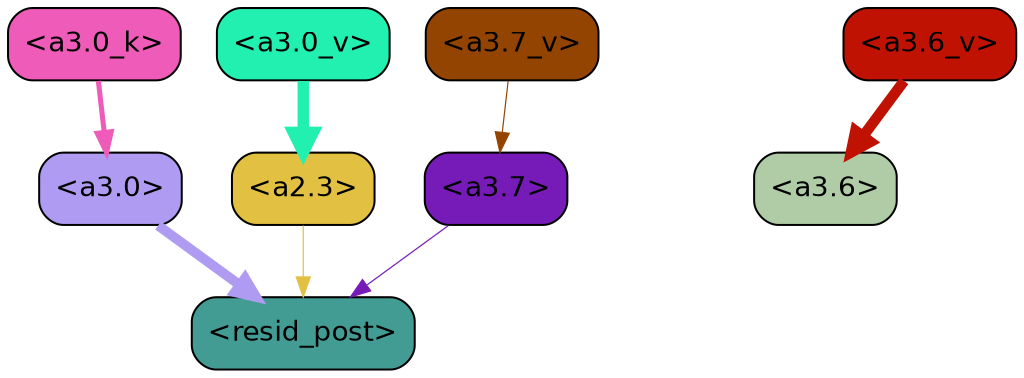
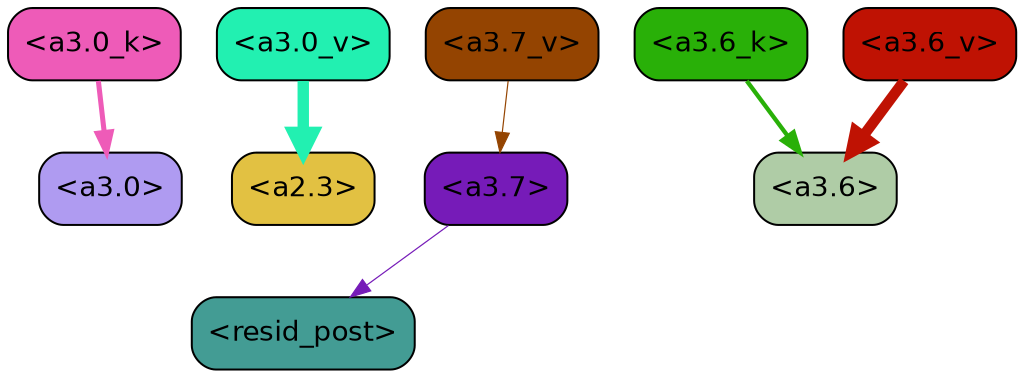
node "<a3.6_k>": added
edge "<a2.3>" -> "<resid_post>": removed
edge "<a3.0>" -> "<resid_post>": removed
